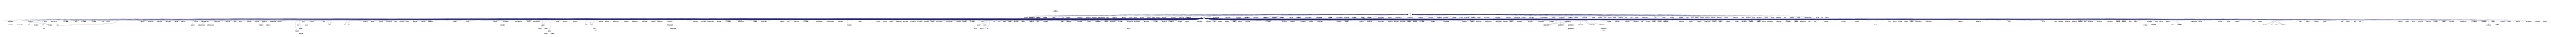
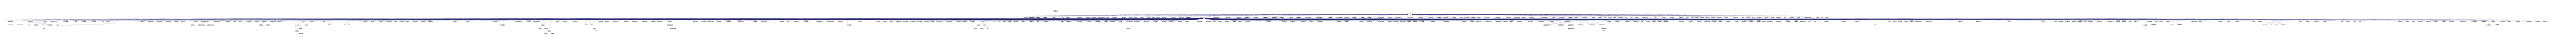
node "random_mem_access.hpp": removed
